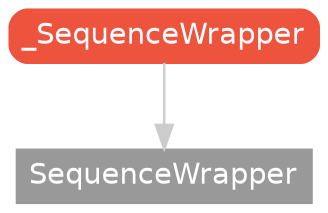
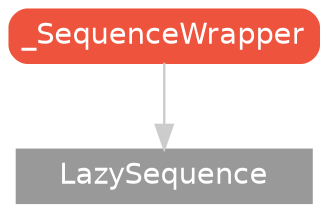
node "SequenceWrapper": label "SequenceWrapper" -> "LazySequence"
